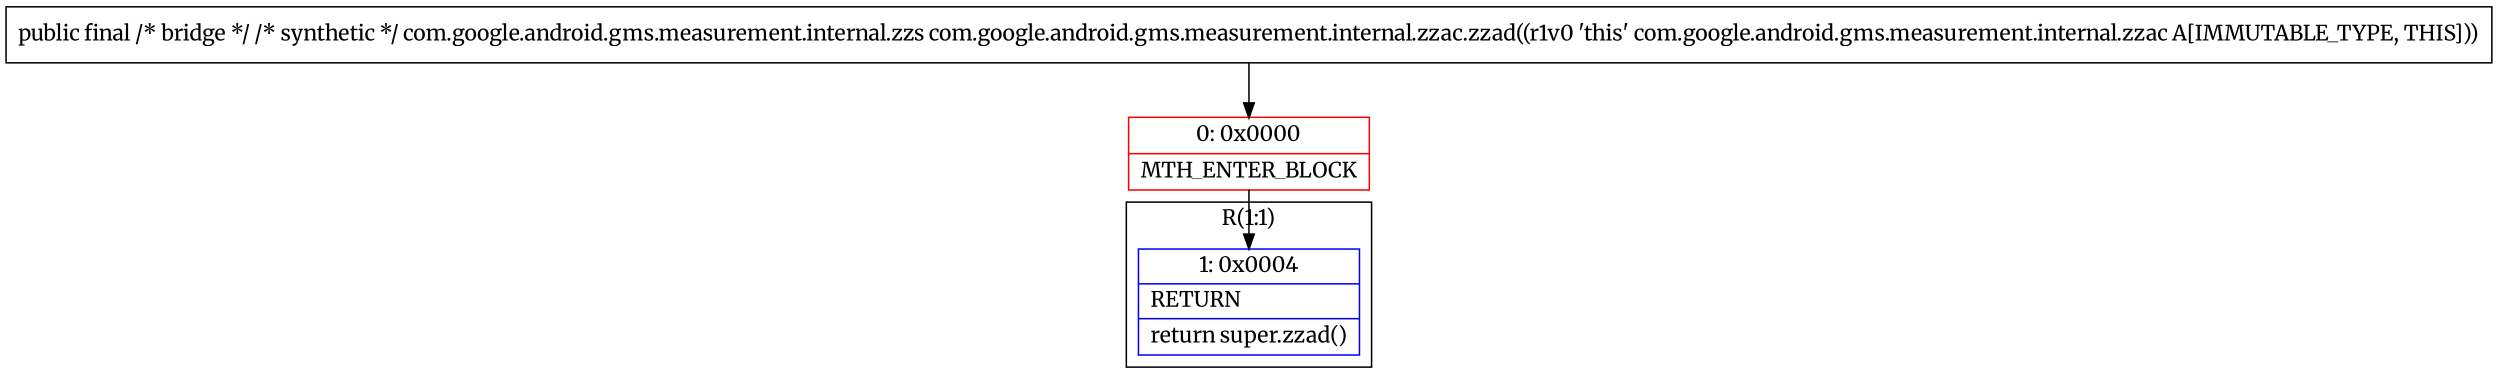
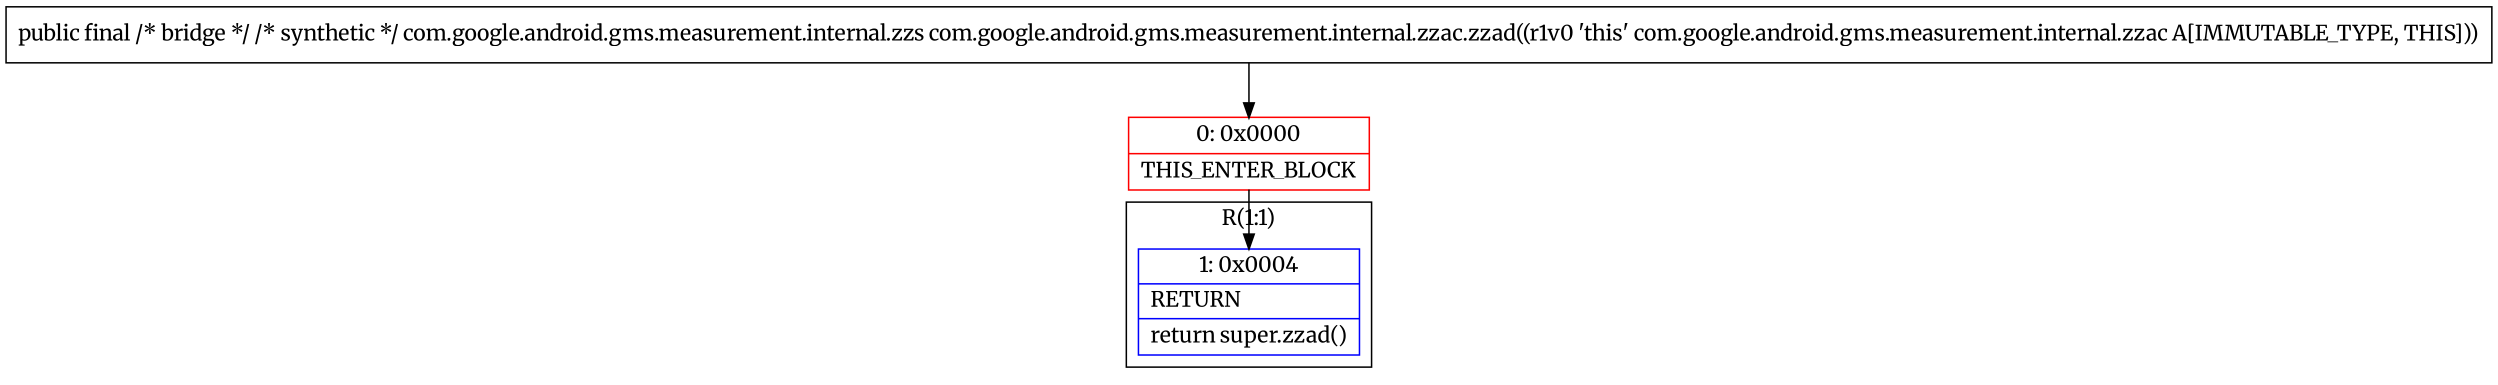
node "0: 0x0000": text "MTH_ENTER_BLOCK" -> "THIS_ENTER_BLOCK"
